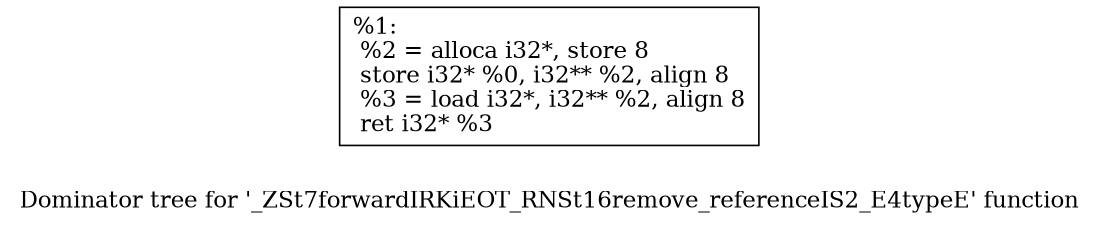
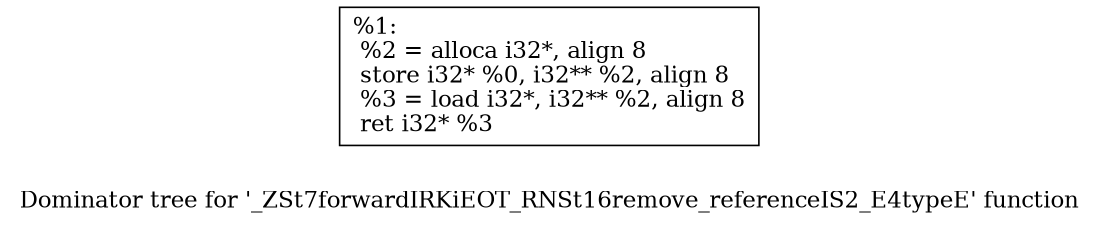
node "%1:": text "%2 = alloca i32*, store 8" -> "%2 = alloca i32*, align 8"
